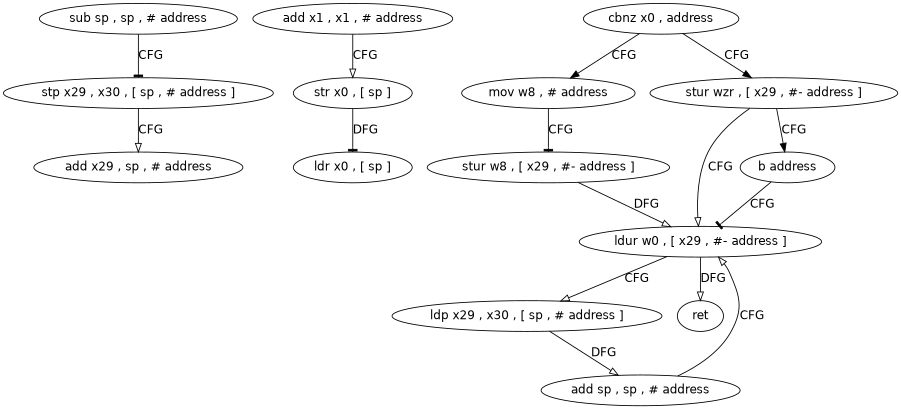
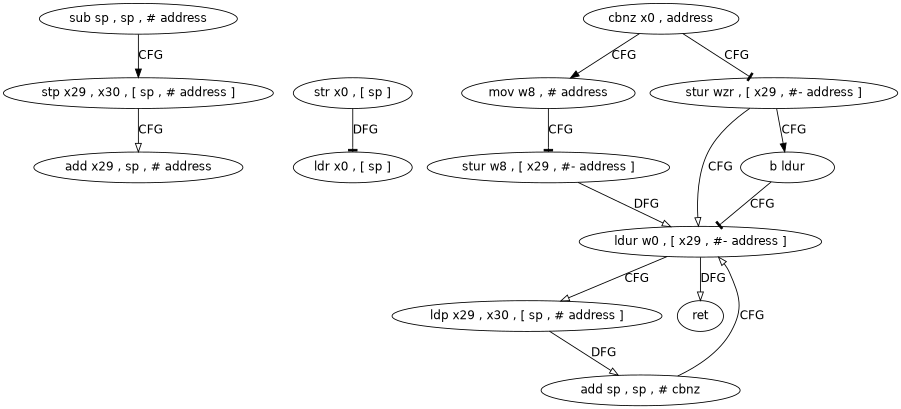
node "add x1 , x1 , # address": removed
edge "sub sp , sp , # address" -> "stp x29 , x30 , [ sp , # address ]": arrowhead tee -> normal
edge "cbnz x0 , address" -> "stur wzr , [ x29 , #- address ]": arrowhead normal -> tee
node "b address": label "b address" -> "b ldur"
node "add sp , sp , # address": label "add sp , sp , # address" -> "add sp , sp , # cbnz"
